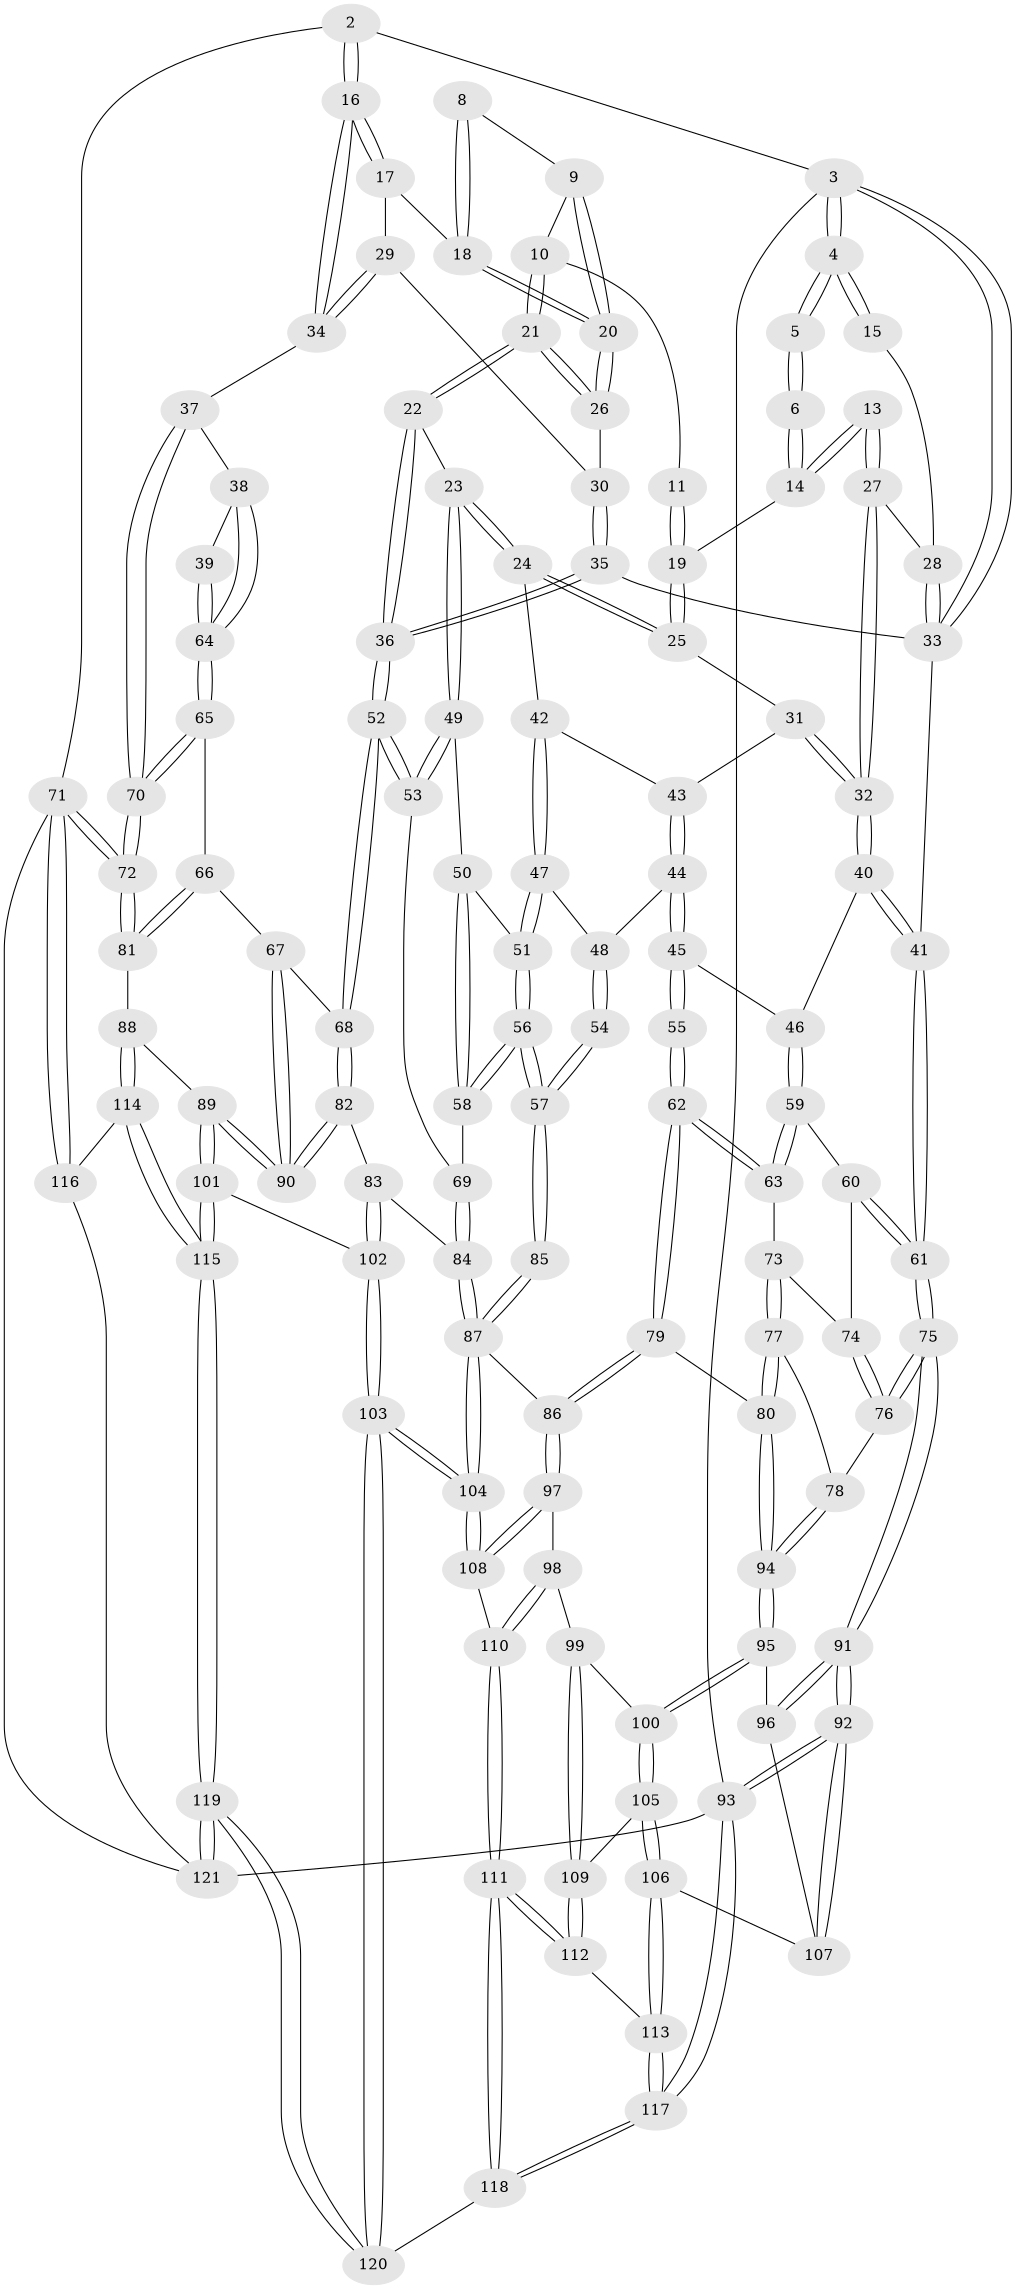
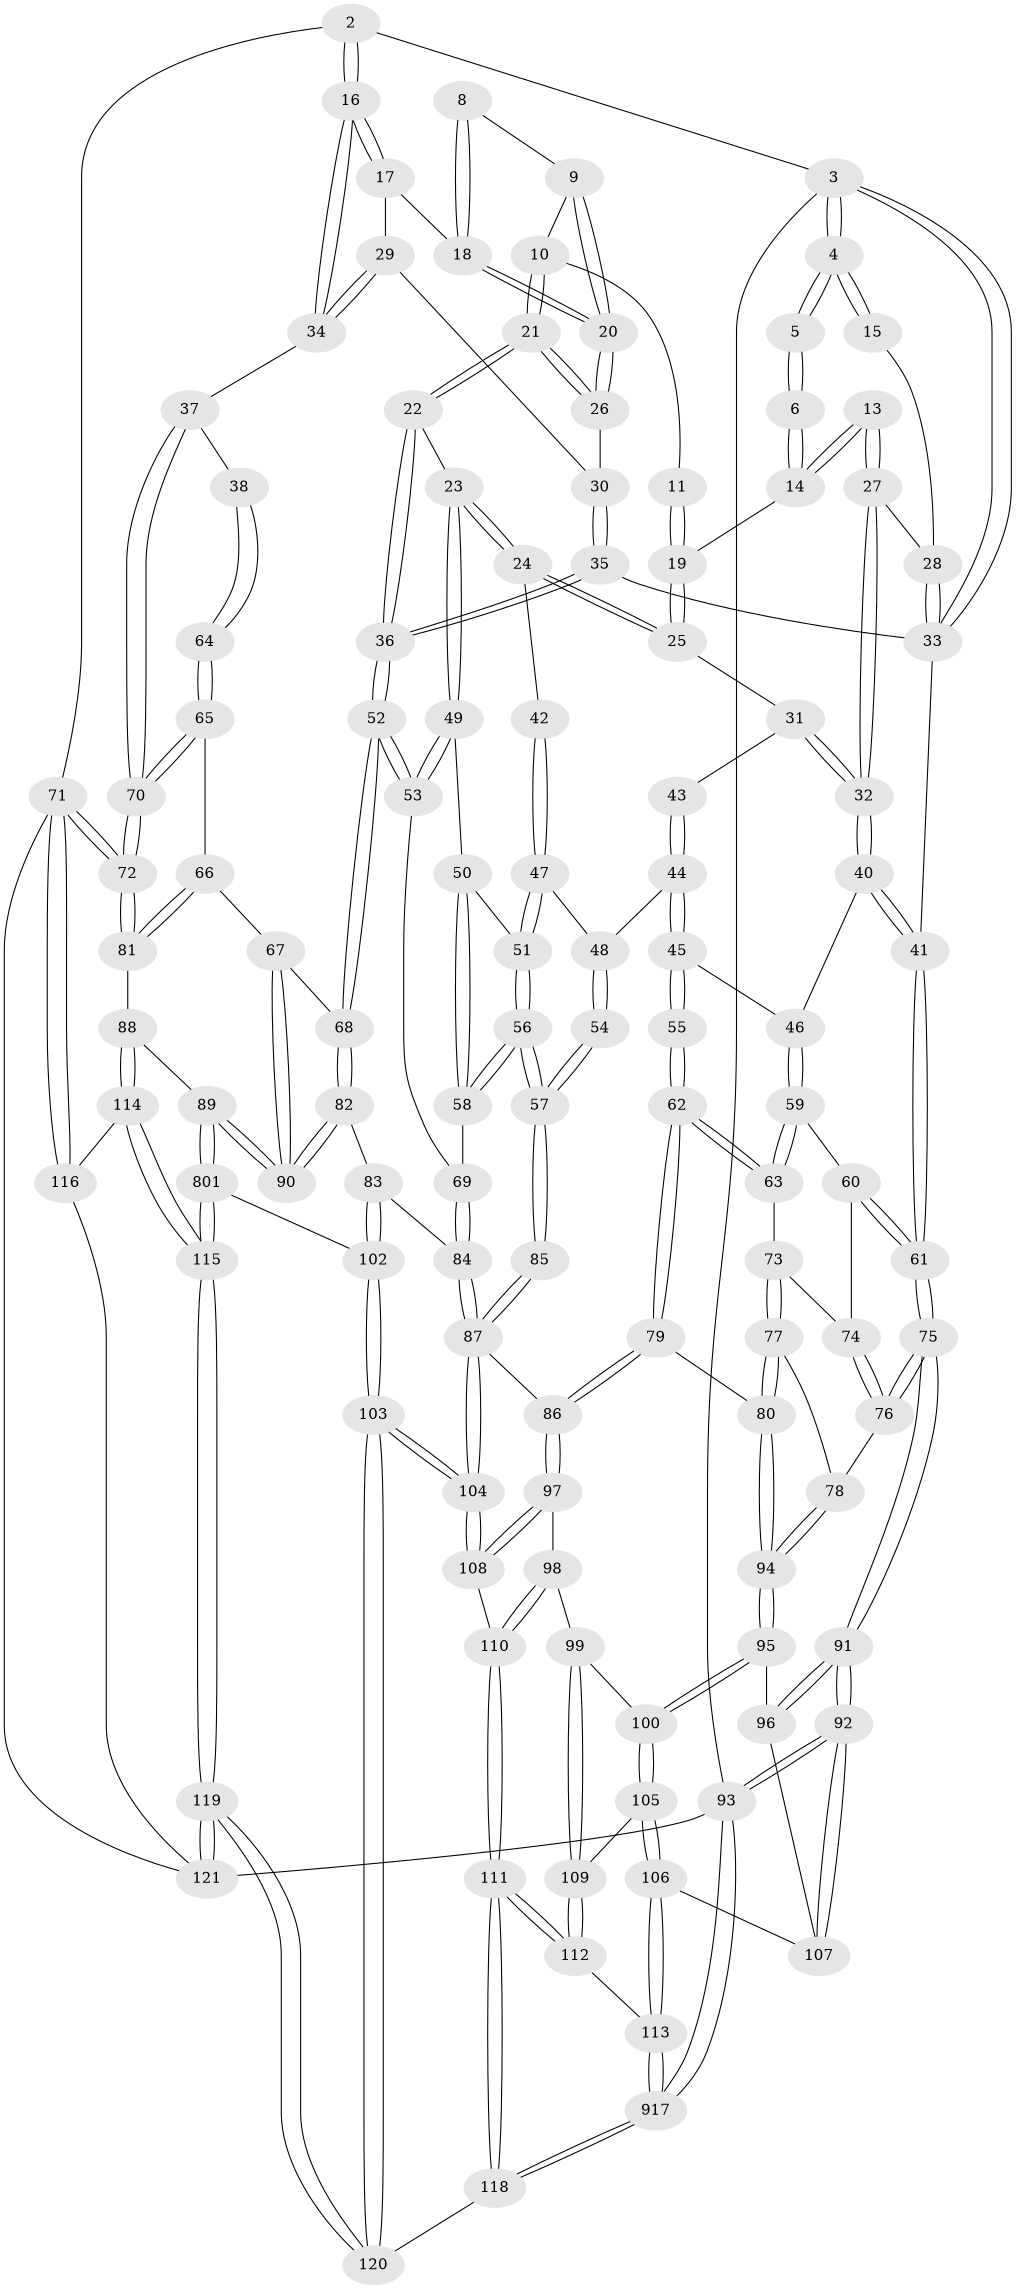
node "39": removed
edge "42" -- "43": removed
node "101": label "101" -> "801"
node "117": label "117" -> "917"
